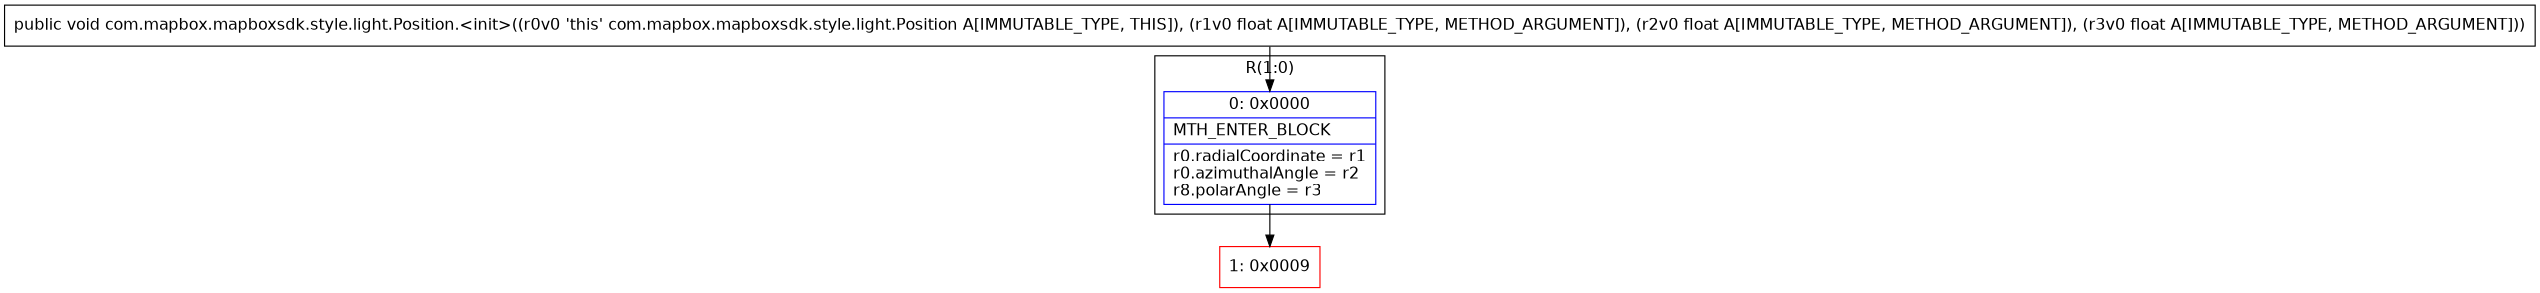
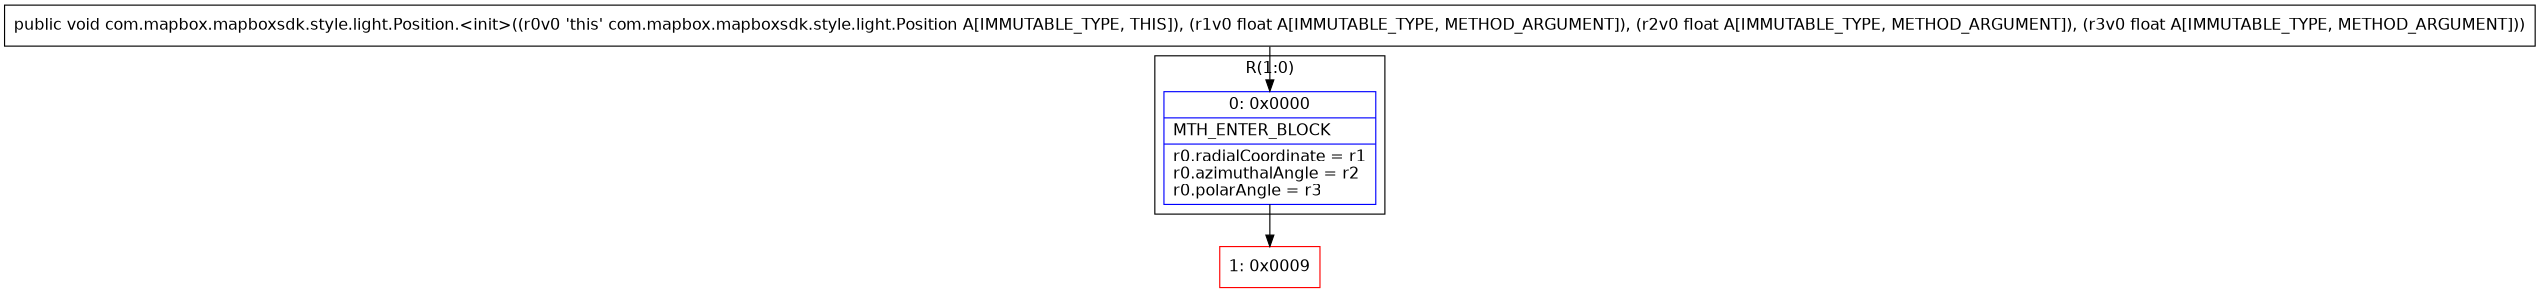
node "0: 0x0000": text "r8.polarAngle = r3" -> "r0.polarAngle = r3"
